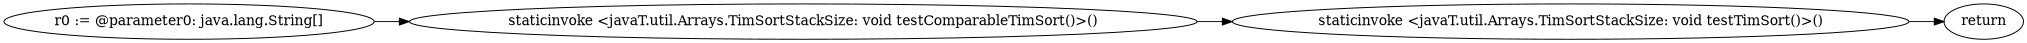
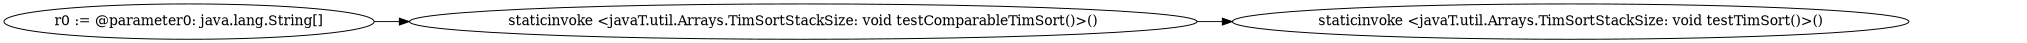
node "return": removed
